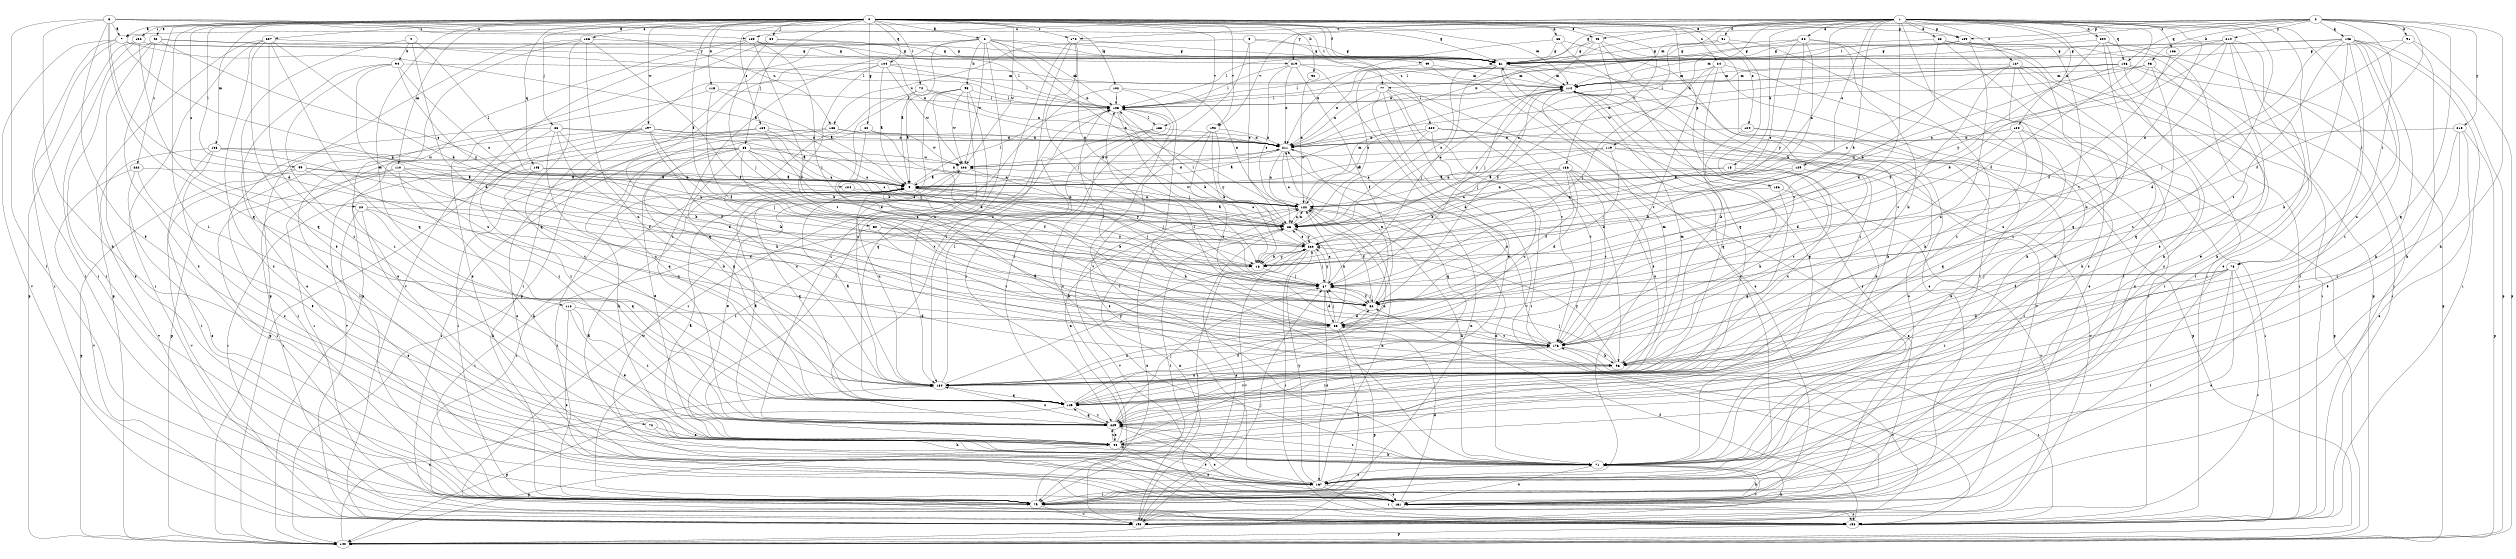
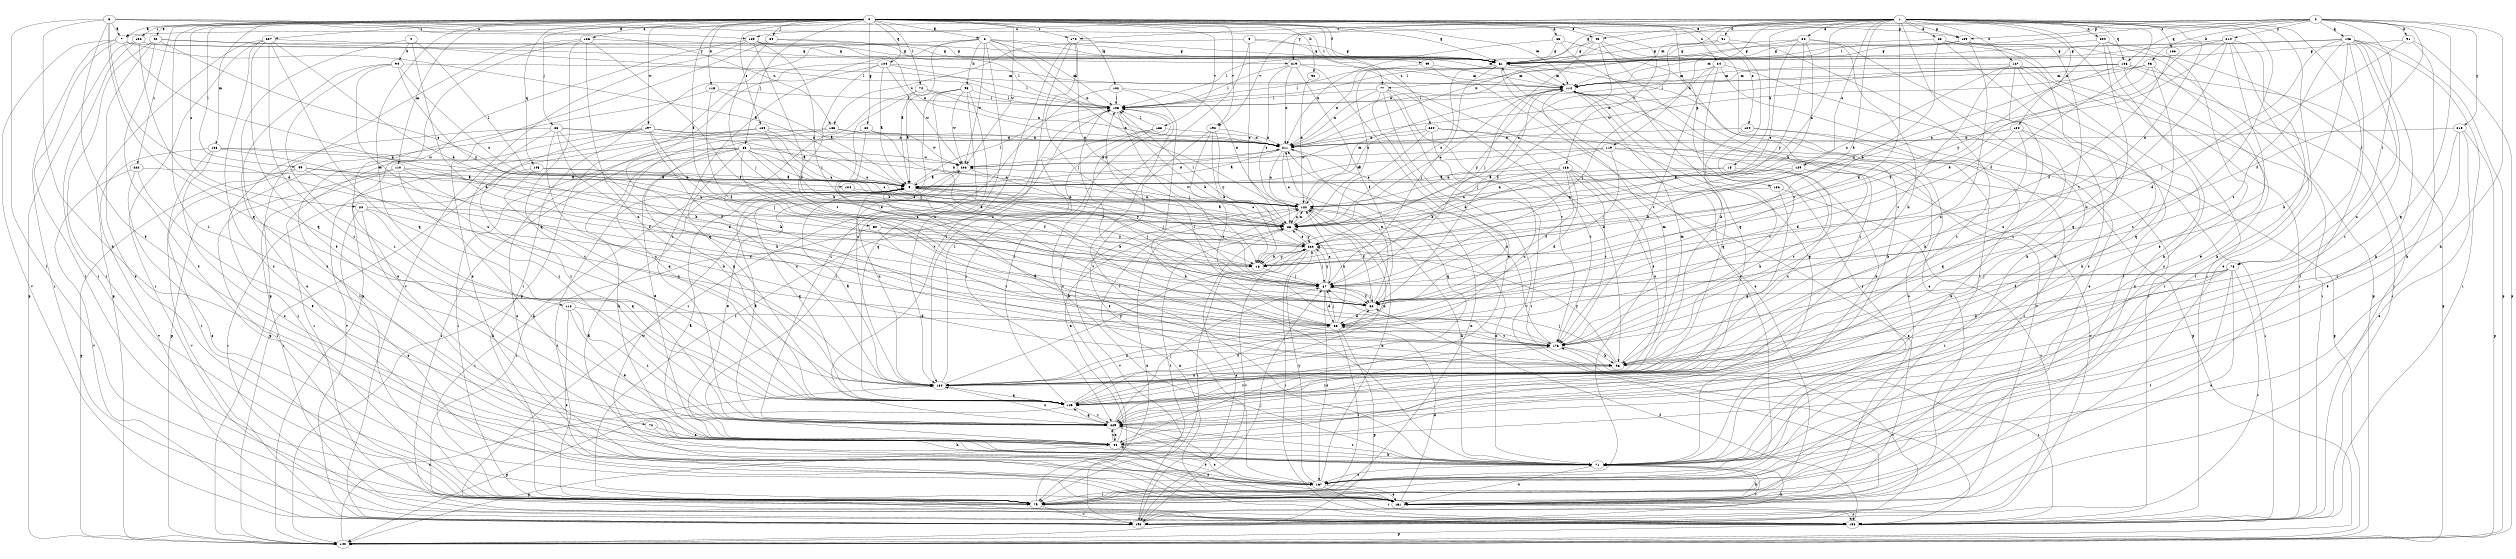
edge "105" -> "188": reversed
